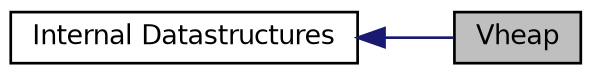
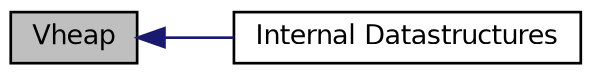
edge "Vheap" -> "Internal Datastructures": reversed
